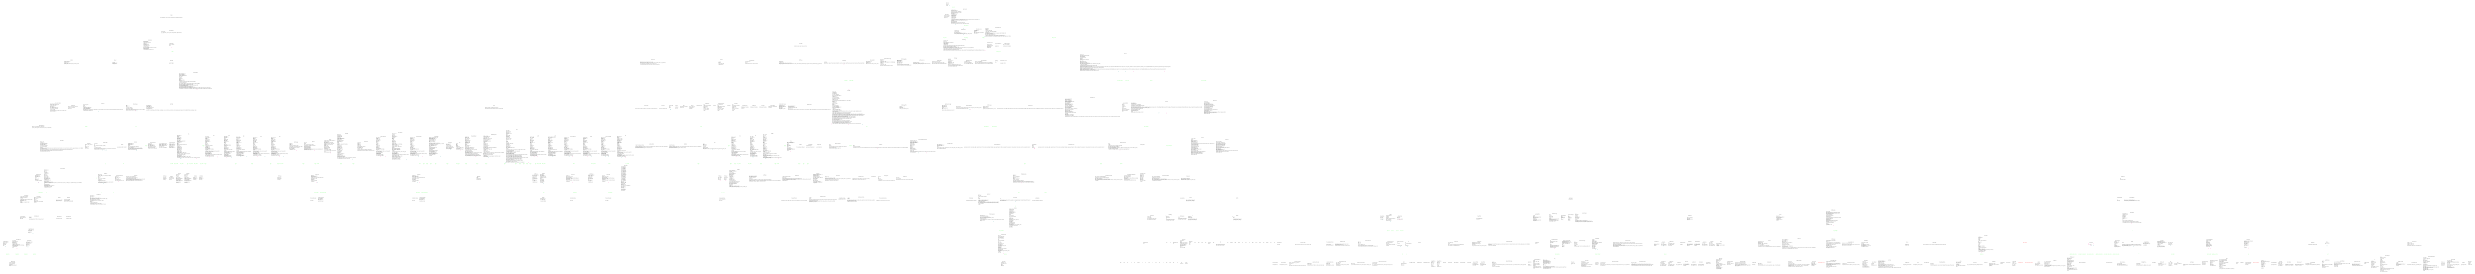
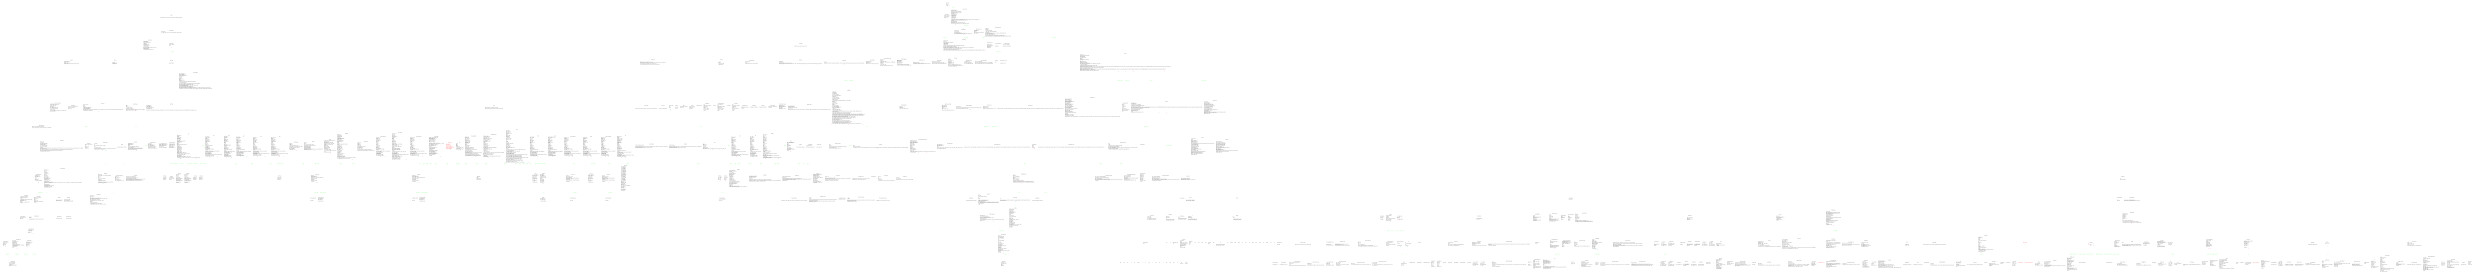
node "TimeInspector": fontcolor black -> red
